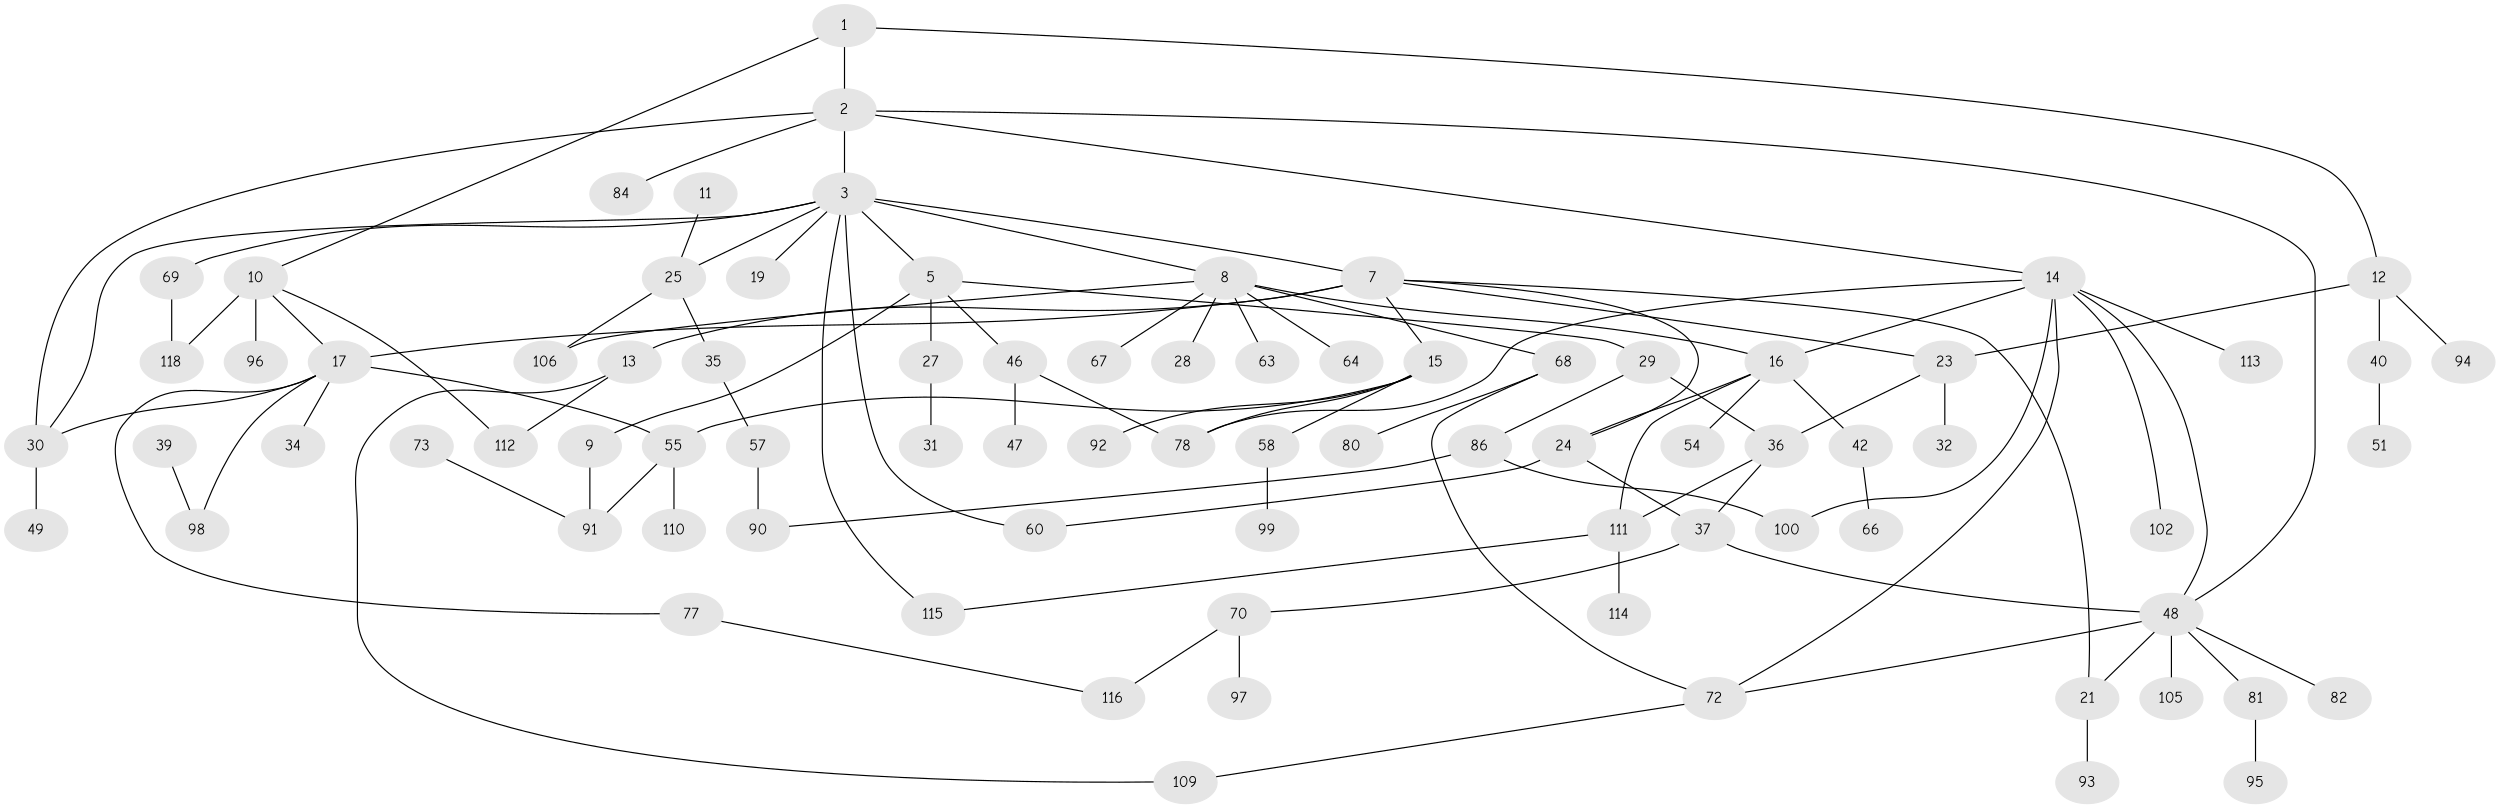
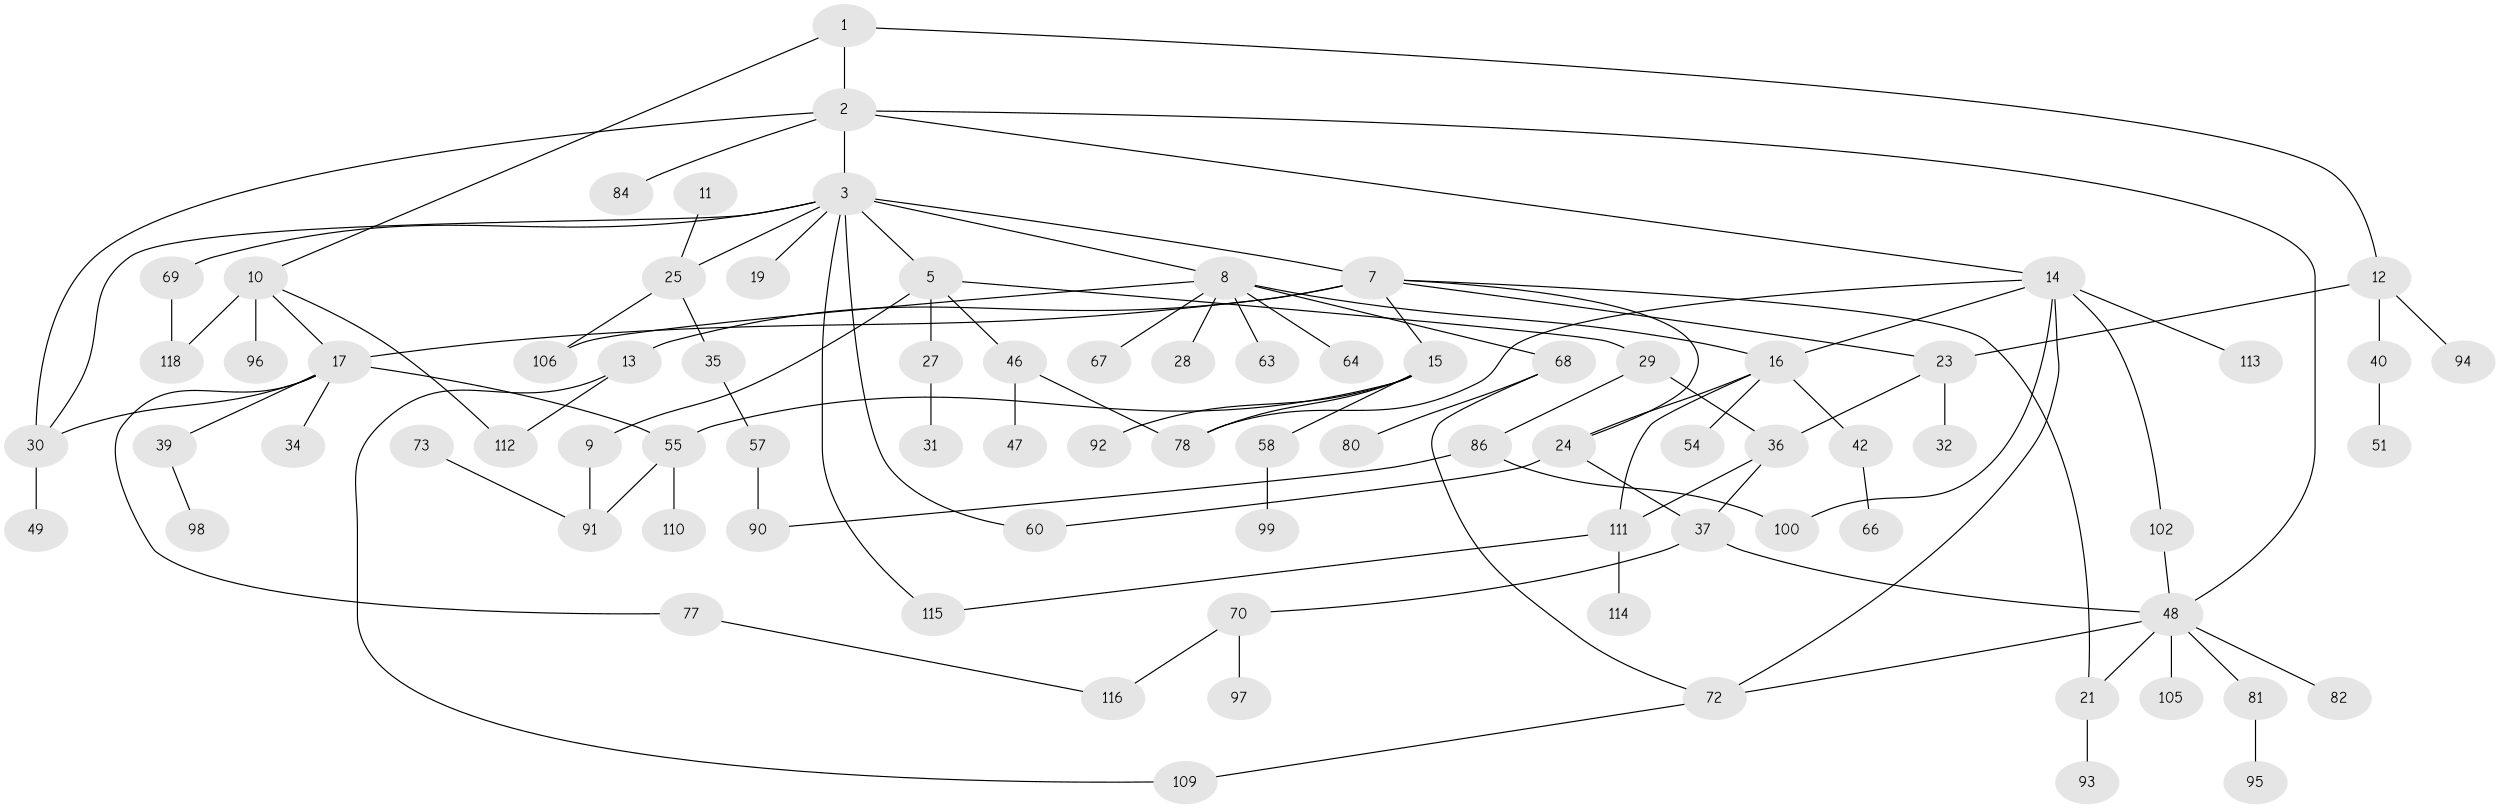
edge "14" -- "48": now "102" -- "48"
edge "17" -- "98": now "17" -- "39"
